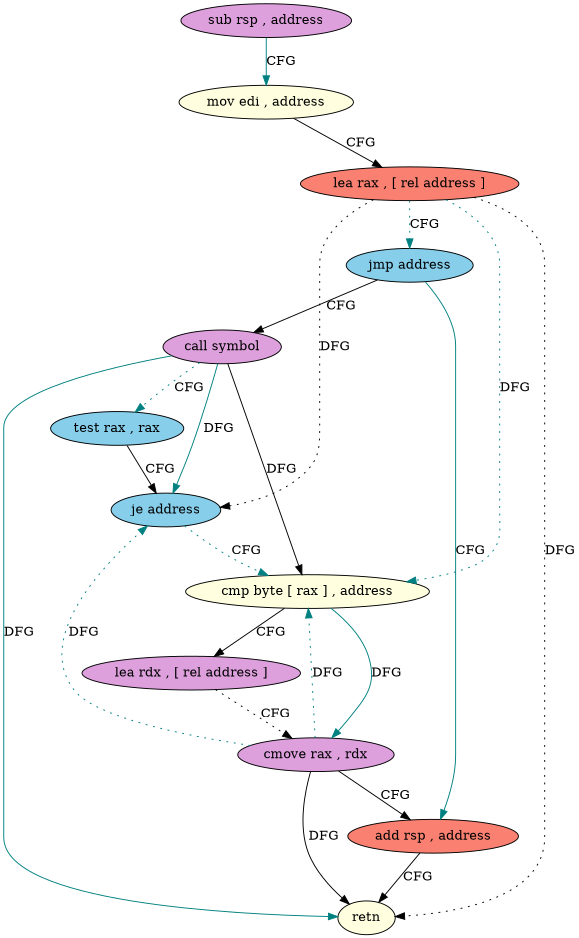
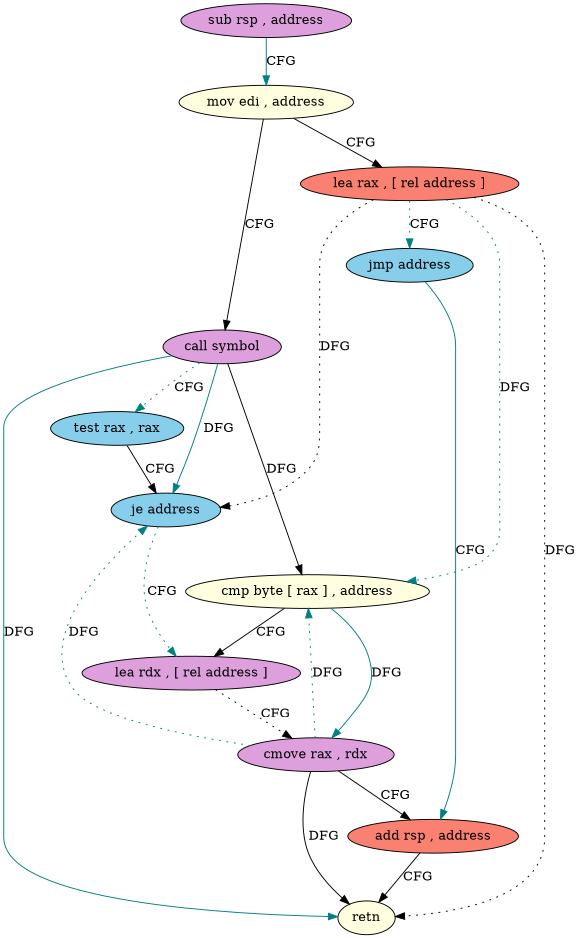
edge "jmp address" -> "call symbol": now "mov edi , address" -> "call symbol"
edge "je address" -> "cmp byte [ rax ] , address": now "je address" -> "lea rdx , [ rel address ]"
